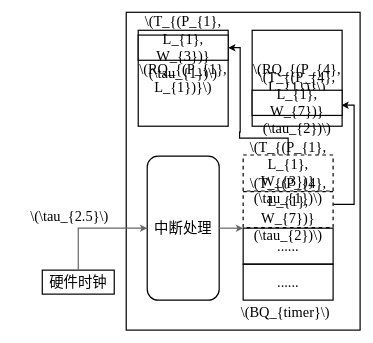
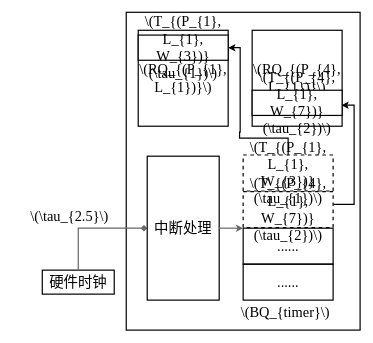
edge "硬件时钟" -> "中断处理": arrowhead classic -> diamond
node "中断处理": shape rounded rectangle -> rectangle
